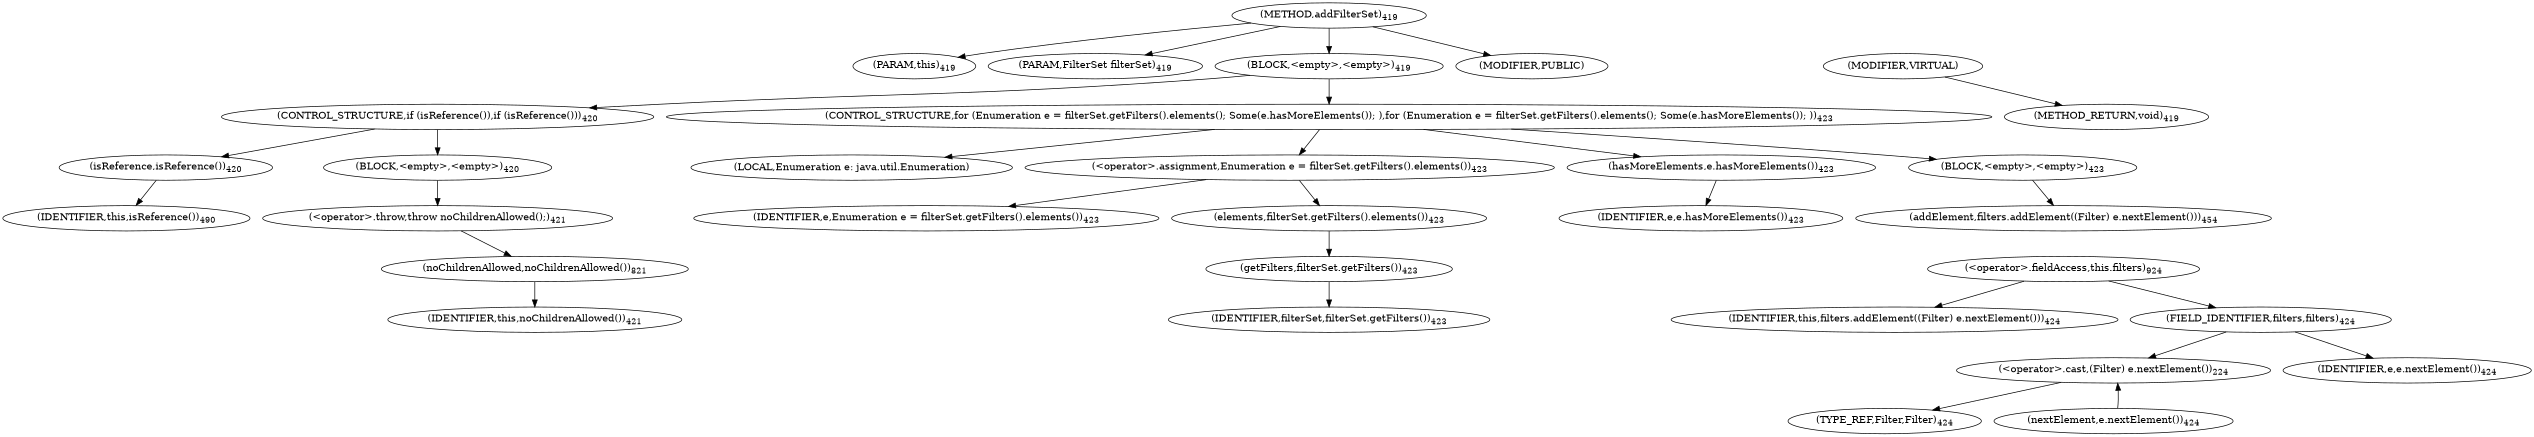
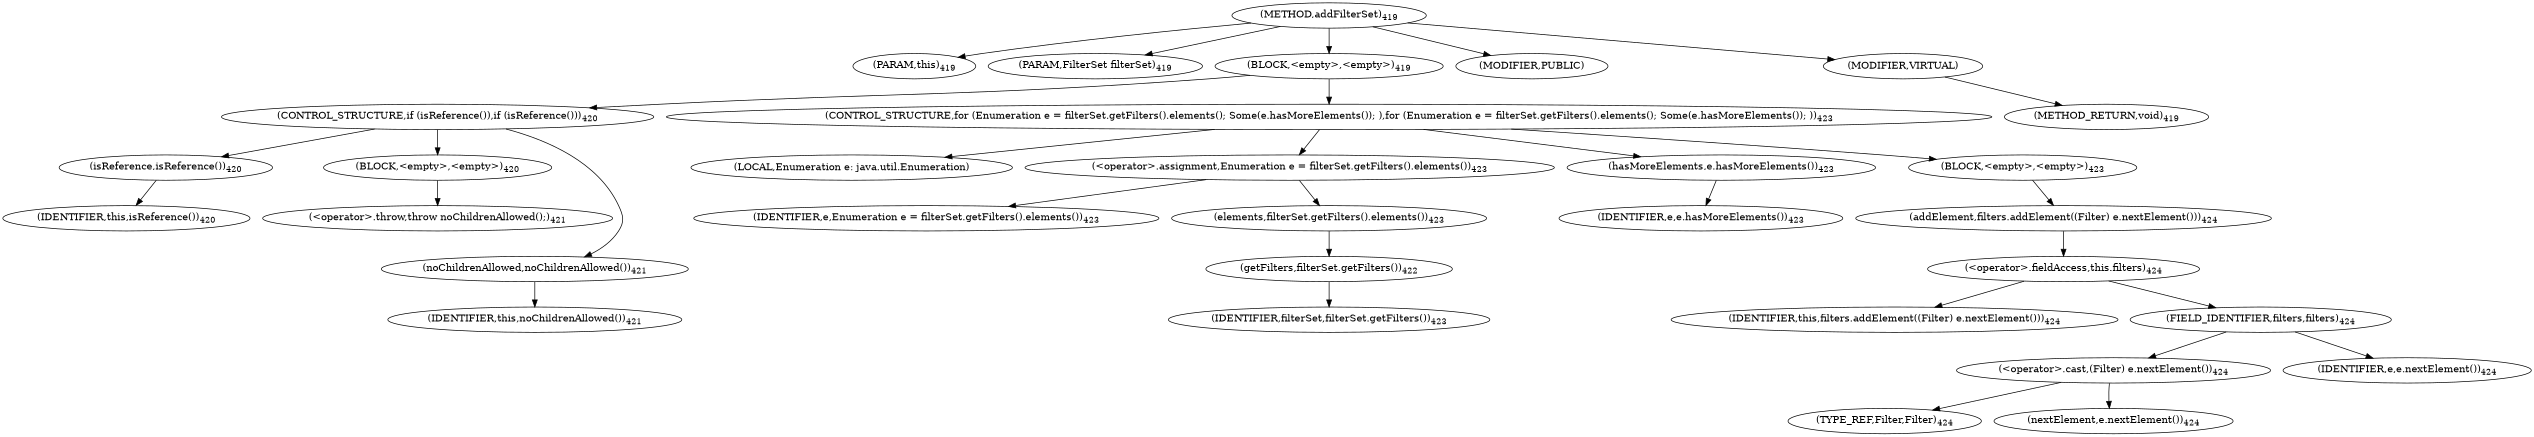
edge "(METHOD,addFilterSet)" -> "(MODIFIER,VIRTUAL)": added
node "(IDENTIFIER,this,isReference())": text "490" -> "420"
node "(addElement,filters.addElement((Filter) e.nextElement()))": text "454" -> "424"
edge "(addElement,filters.addElement((Filter) e.nextElement()))" -> "(<operator>.fieldAccess,this.filters)": added
edge "(<operator>.throw,throw noChildrenAllowed();)" -> "(noChildrenAllowed,noChildrenAllowed())": now "(CONTROL_STRUCTURE,if (isReference()),if (isReference()))" -> "(noChildrenAllowed,noChildrenAllowed())"
node "(noChildrenAllowed,noChildrenAllowed())": text "821" -> "421"
node "(getFilters,filterSet.getFilters())": text "423" -> "422"
node "(<operator>.fieldAccess,this.filters)": text "924" -> "424"
node "(<operator>.cast,(Filter) e.nextElement())": text "224" -> "424"
edge "(nextElement,e.nextElement())" -> "(<operator>.cast,(Filter) e.nextElement())": reversed
